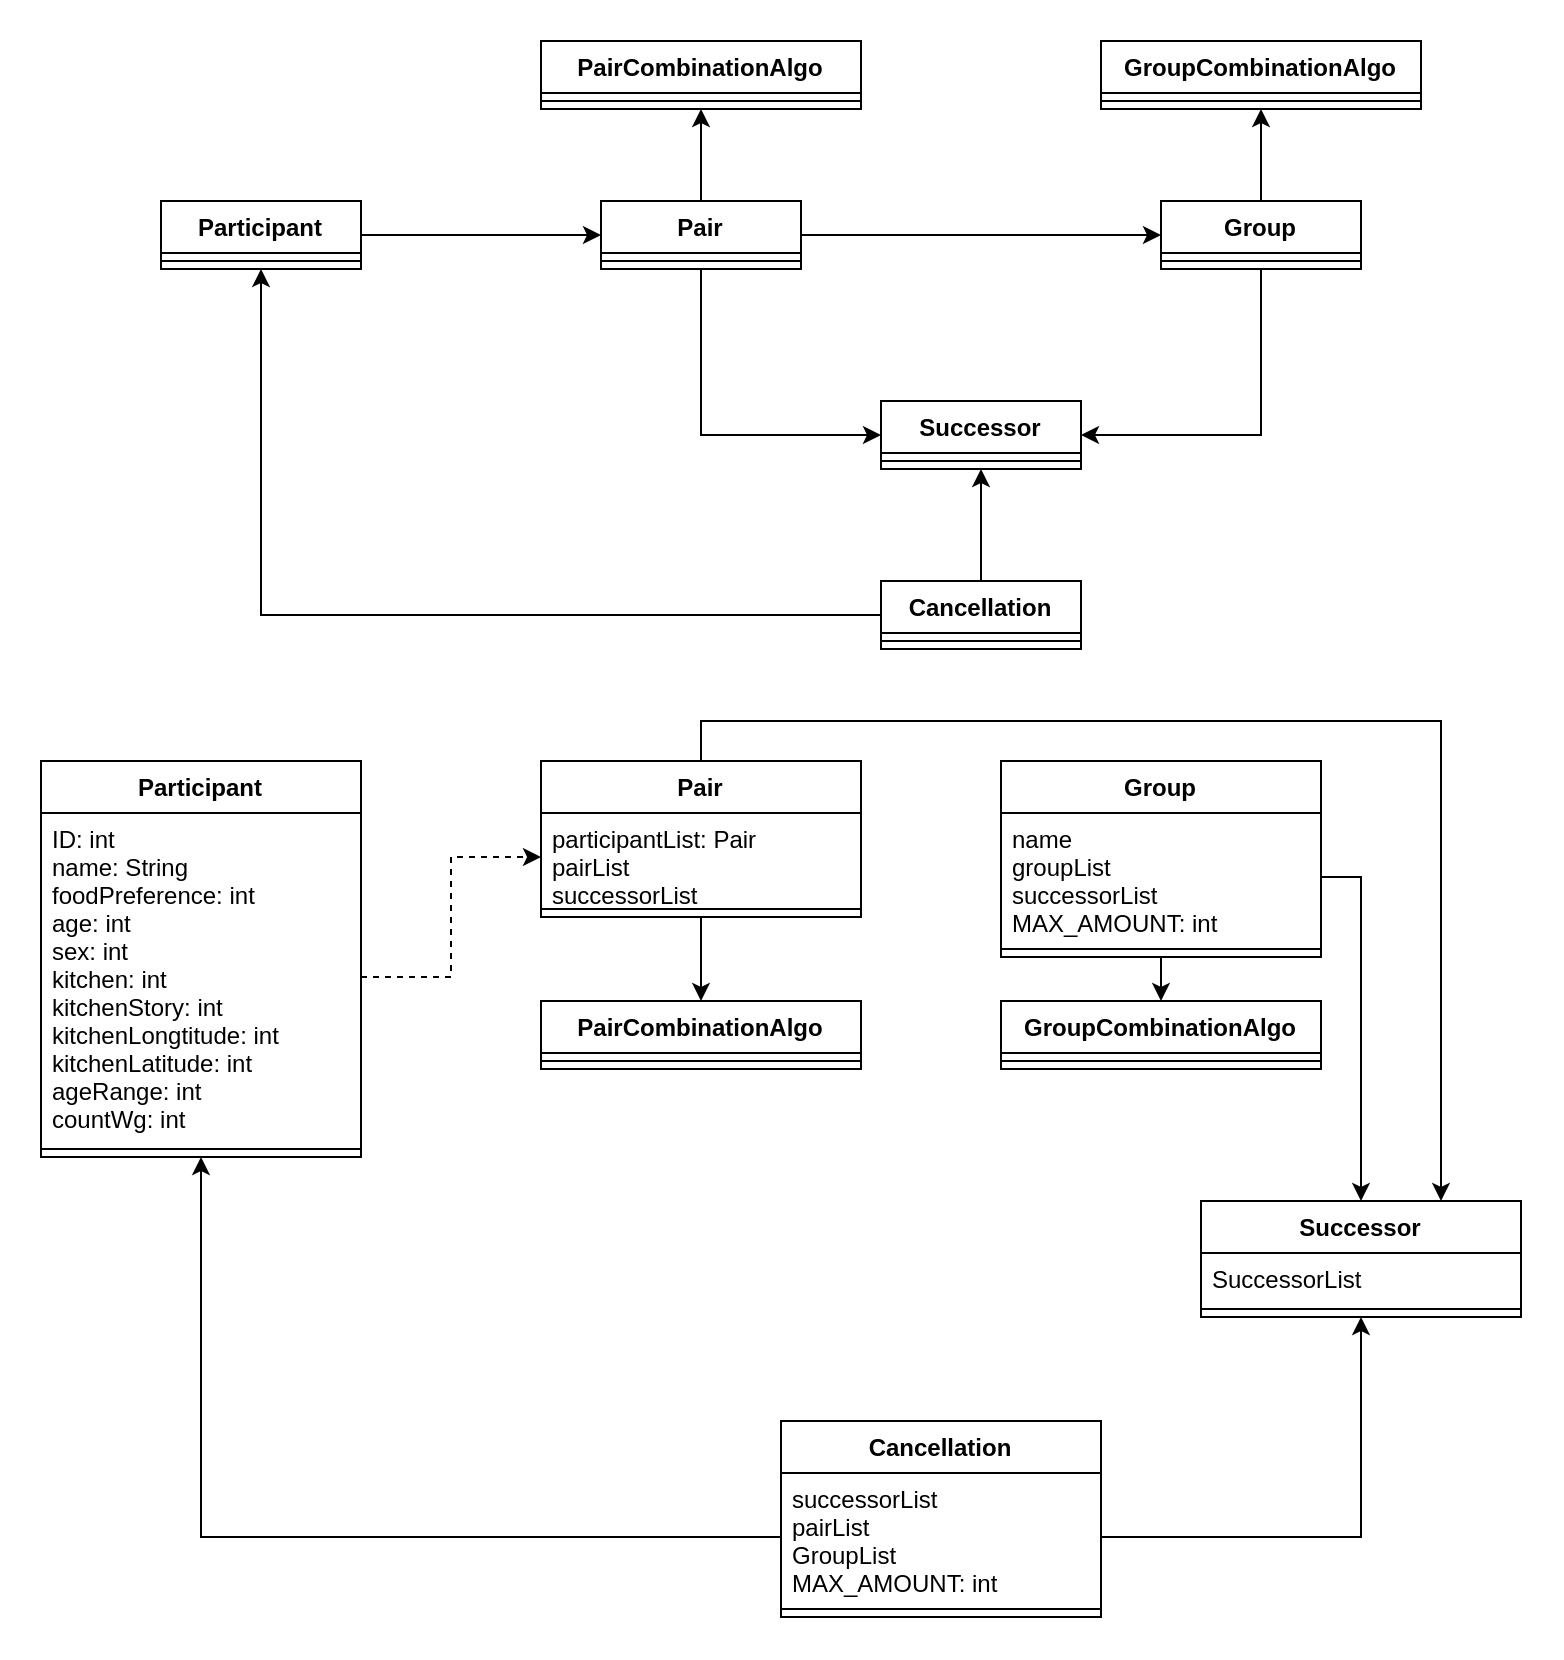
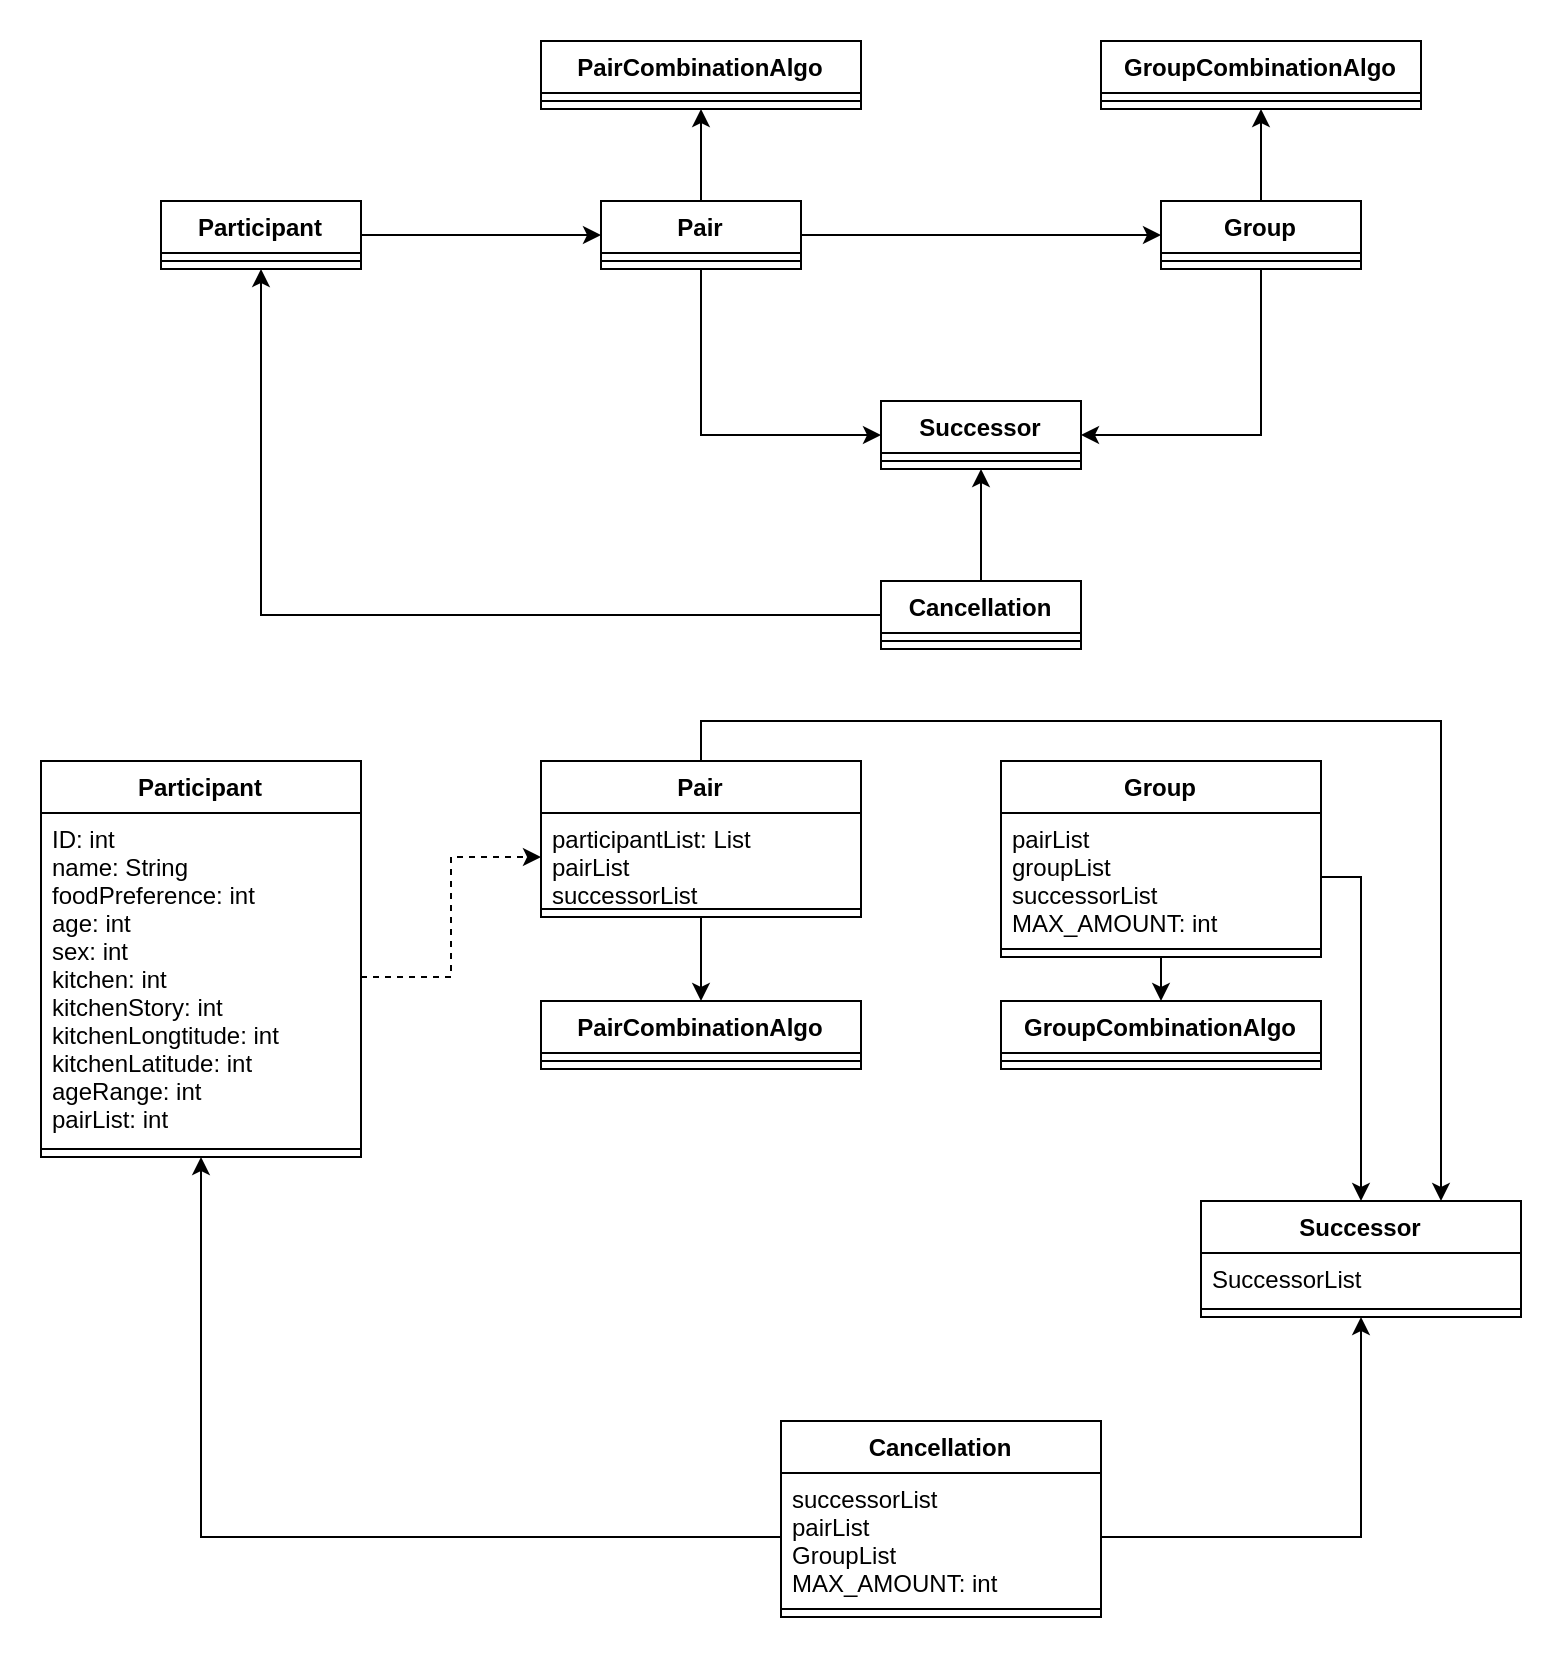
node "ID: int name: String foodPreference: int age: int sex: int kitchen: int kitchenStory: int kitchenLongtitude: int kitchenLatitude: int ageRange: int countWg: int": label "ID: int name: String foodPreference: int age: int sex: int kitchen: int kitchenStory: int kitchenLongtitude: int kitchenLatitude: int ageRange: int countWg: int" -> "ID: int name: String foodPreference: int age: int sex: int kitchen: int kitchenStory: int kitchenLongtitude: int kitchenLatitude: int ageRange: int pairList: int"
node "participantList: Pair pairList successorList": label "participantList: Pair pairList successorList" -> "participantList: List pairList successorList"
node "name groupList successorList MAX_AMOUNT: int": label "name groupList successorList MAX_AMOUNT: int" -> "pairList groupList successorList MAX_AMOUNT: int"
